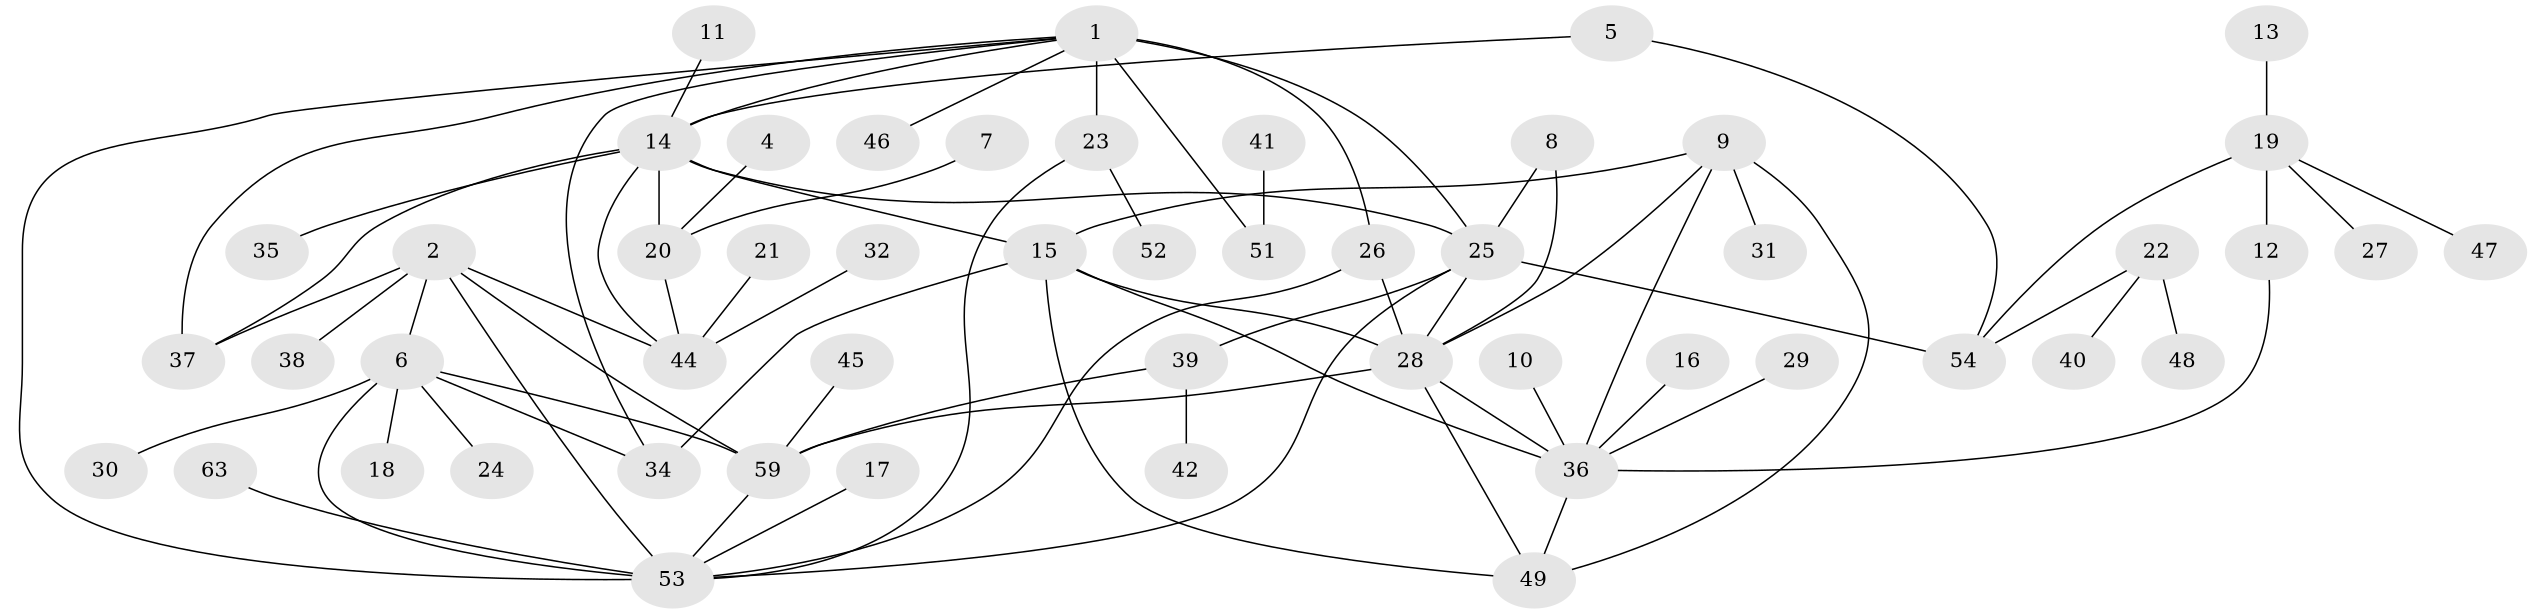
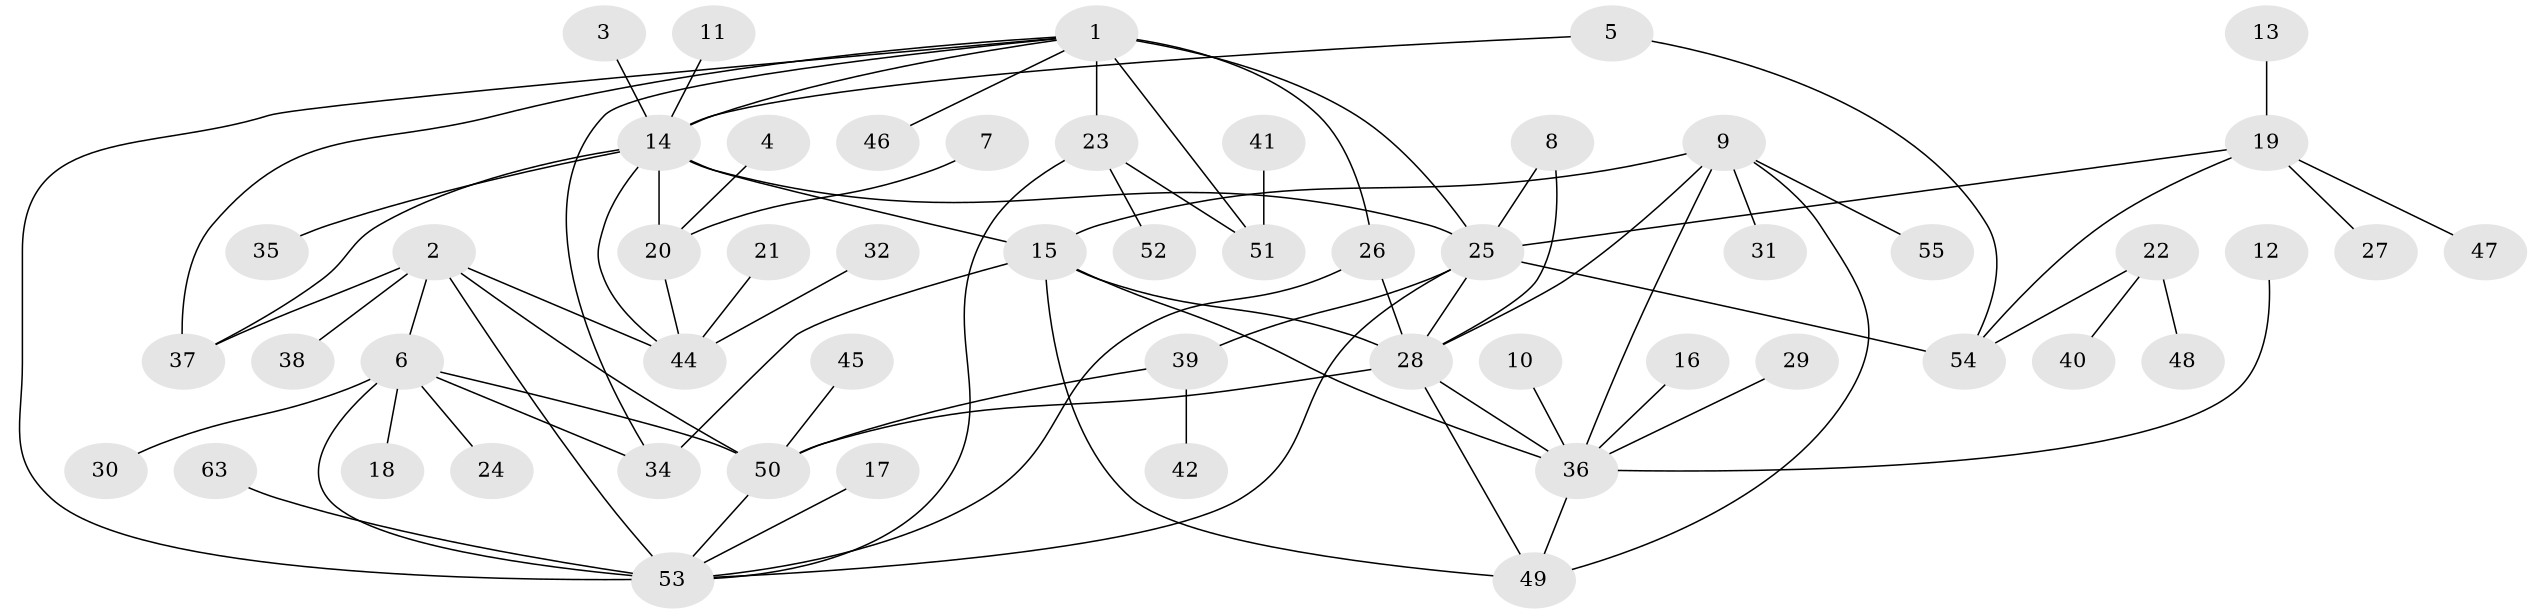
node "3": added
edge "23" -- "51": added
edge "19" -- "12": now "19" -- "25"
node "55": added
node "59": label "59" -> "50"
